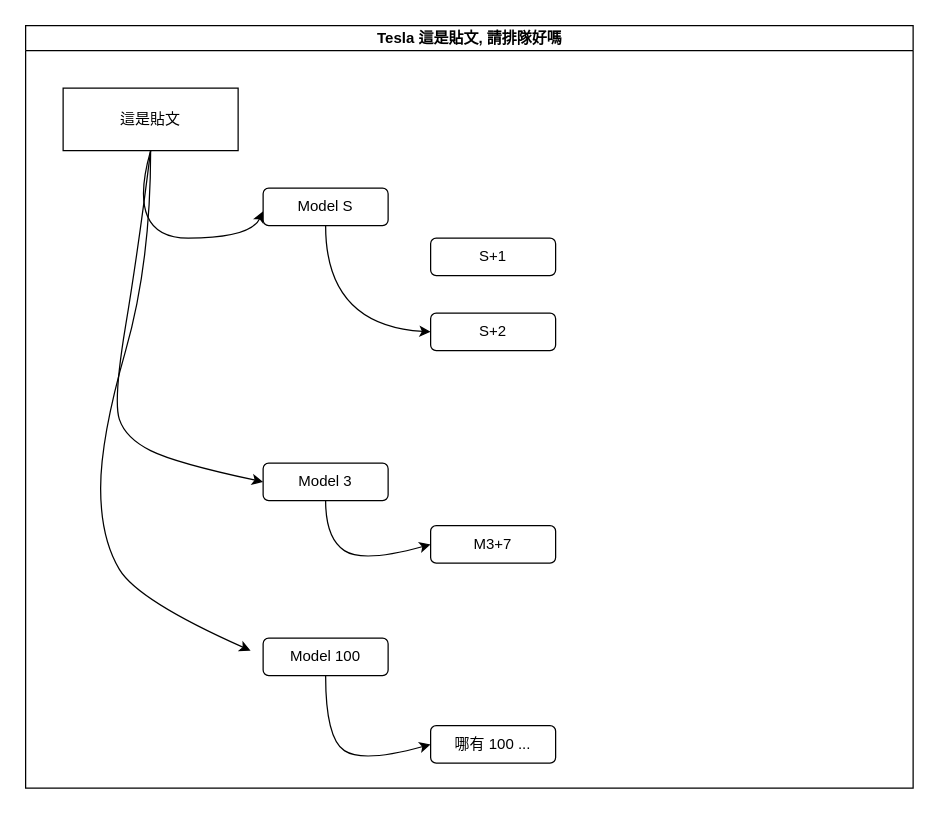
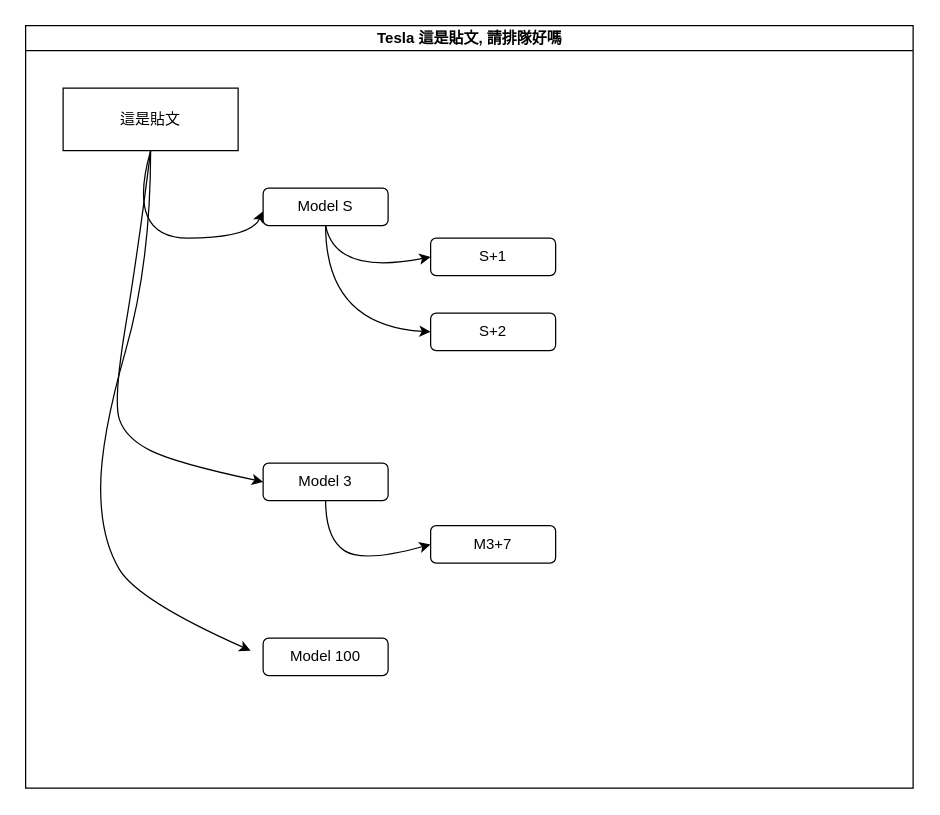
edge "Model S" -> "S+1": added
node "哪有 100 ...": removed
edge "Model 100" -> "哪有 100 ...": removed
